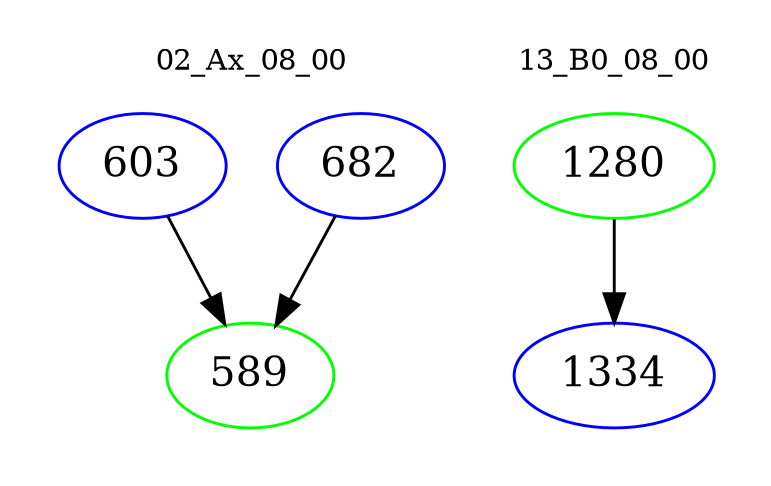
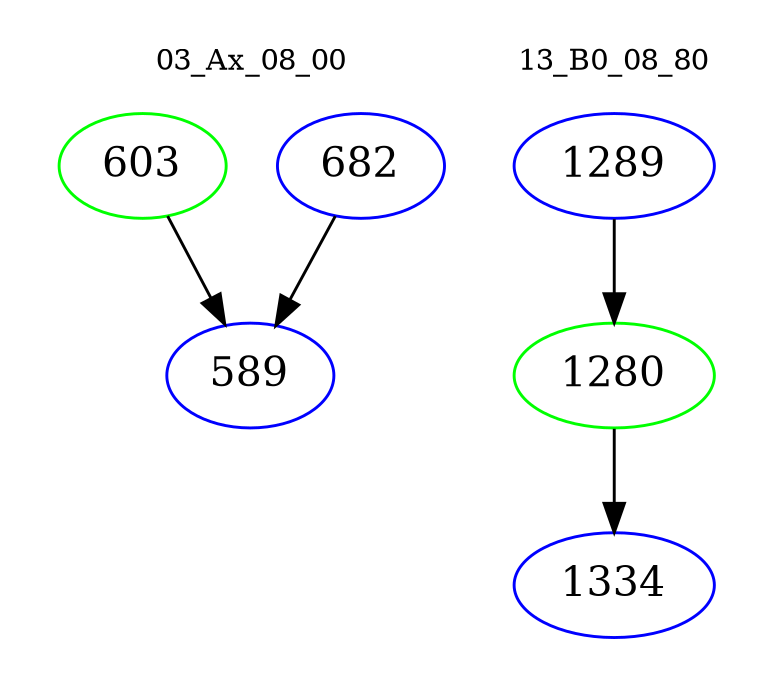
cluster "02_Ax_08_00": label "02_Ax_08_00" -> "03_Ax_08_00"
cluster "13_B0_08_00": label "13_B0_08_00" -> "13_B0_08_80"
node "603": color blue -> green
node "1289": added
node "589": color green -> blue
